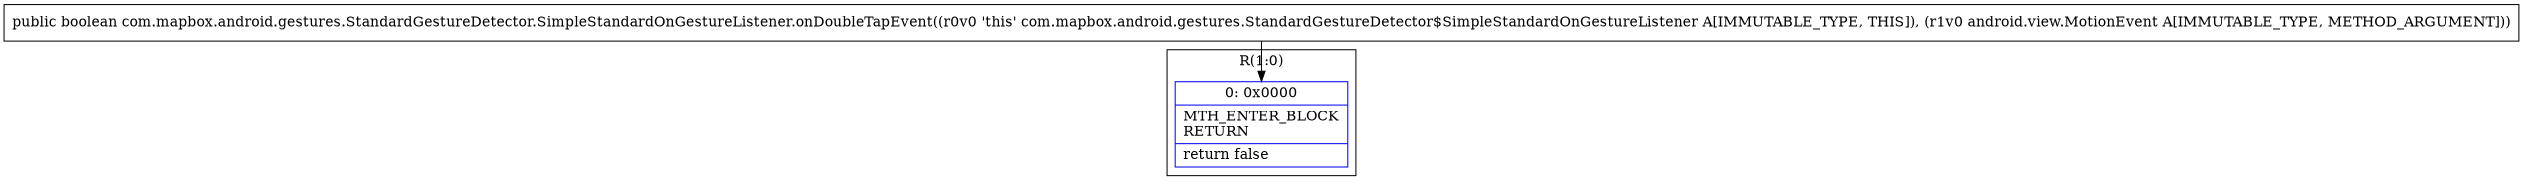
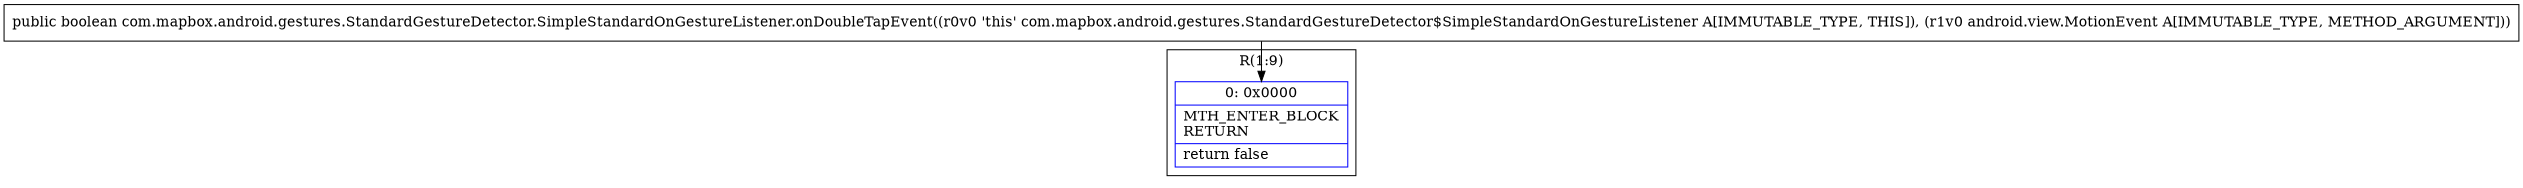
cluster "R(1:0)": label "R(1:0)" -> "R(1:9)"
